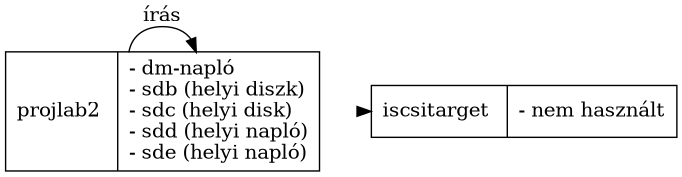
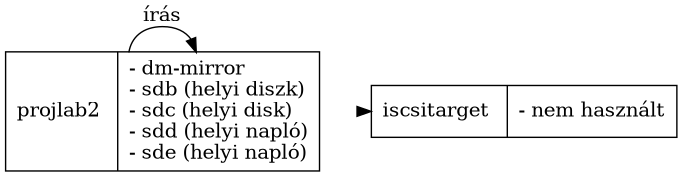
node "projlab2": text "- dm-napló" -> "- dm-mirror"
